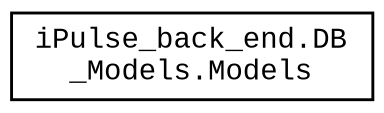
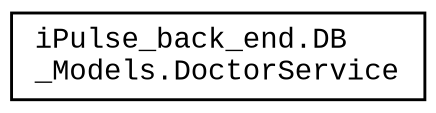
node "iPulse_back_end.DB _Models.Models": label "iPulse_back_end.DB _Models.Models" -> "iPulse_back_end.DB _Models.DoctorService"
